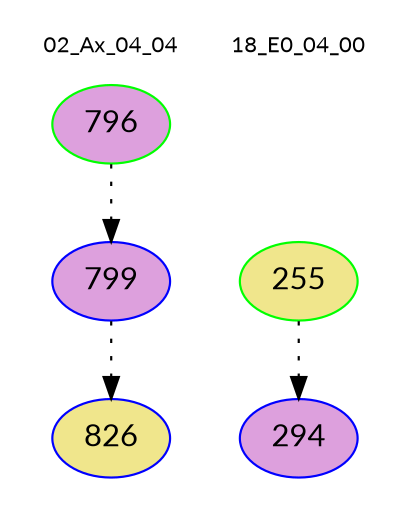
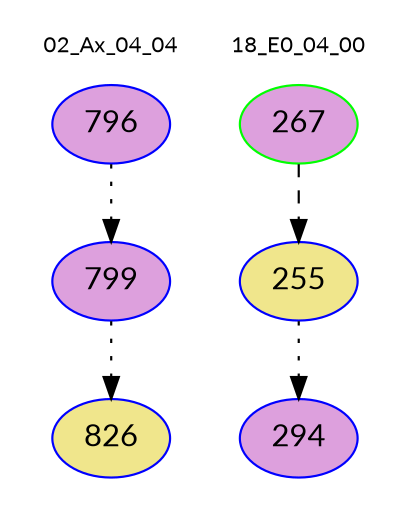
node "796": color green -> blue
node "267": added
node "255": color green -> blue
